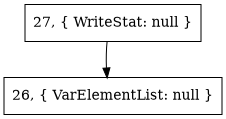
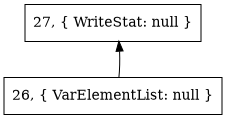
edge "27, { WriteStat: null }" -> "26, { VarElementList: null }": reversed
